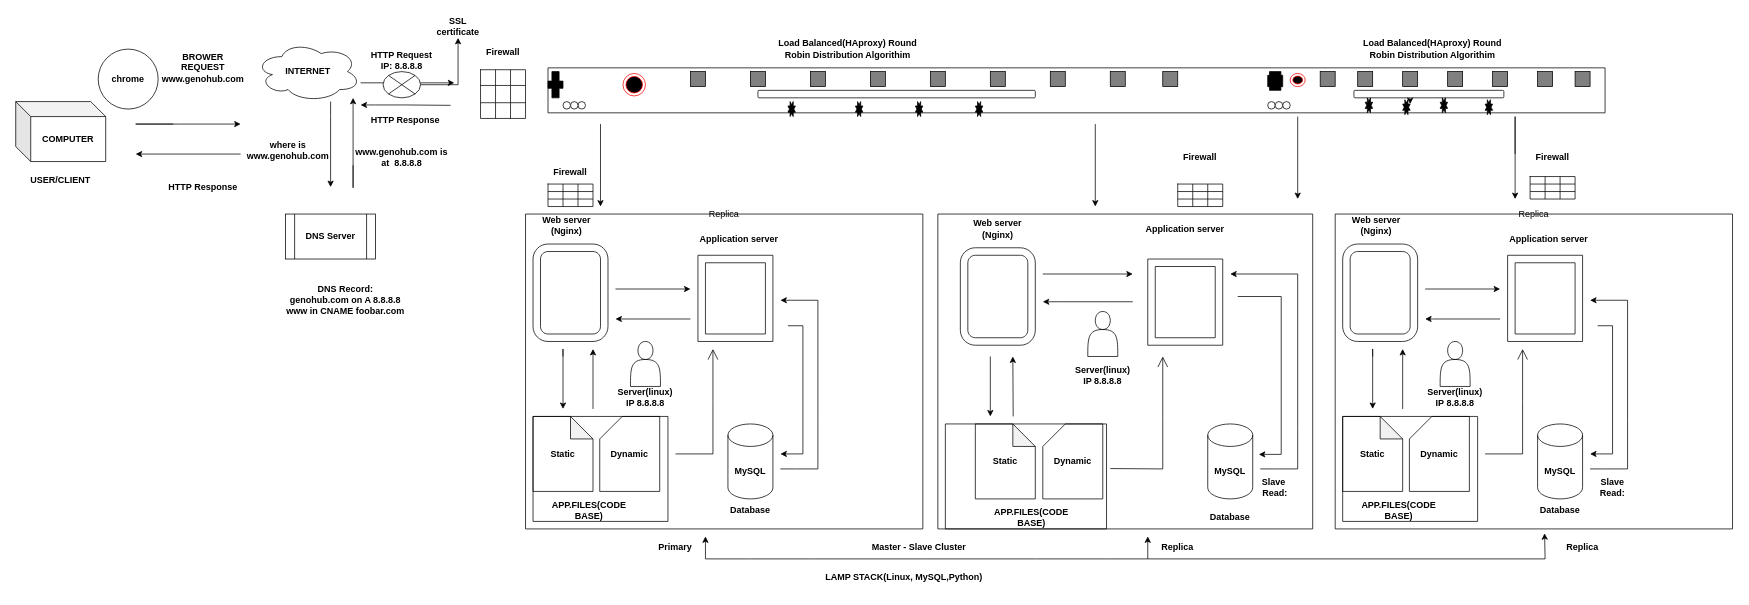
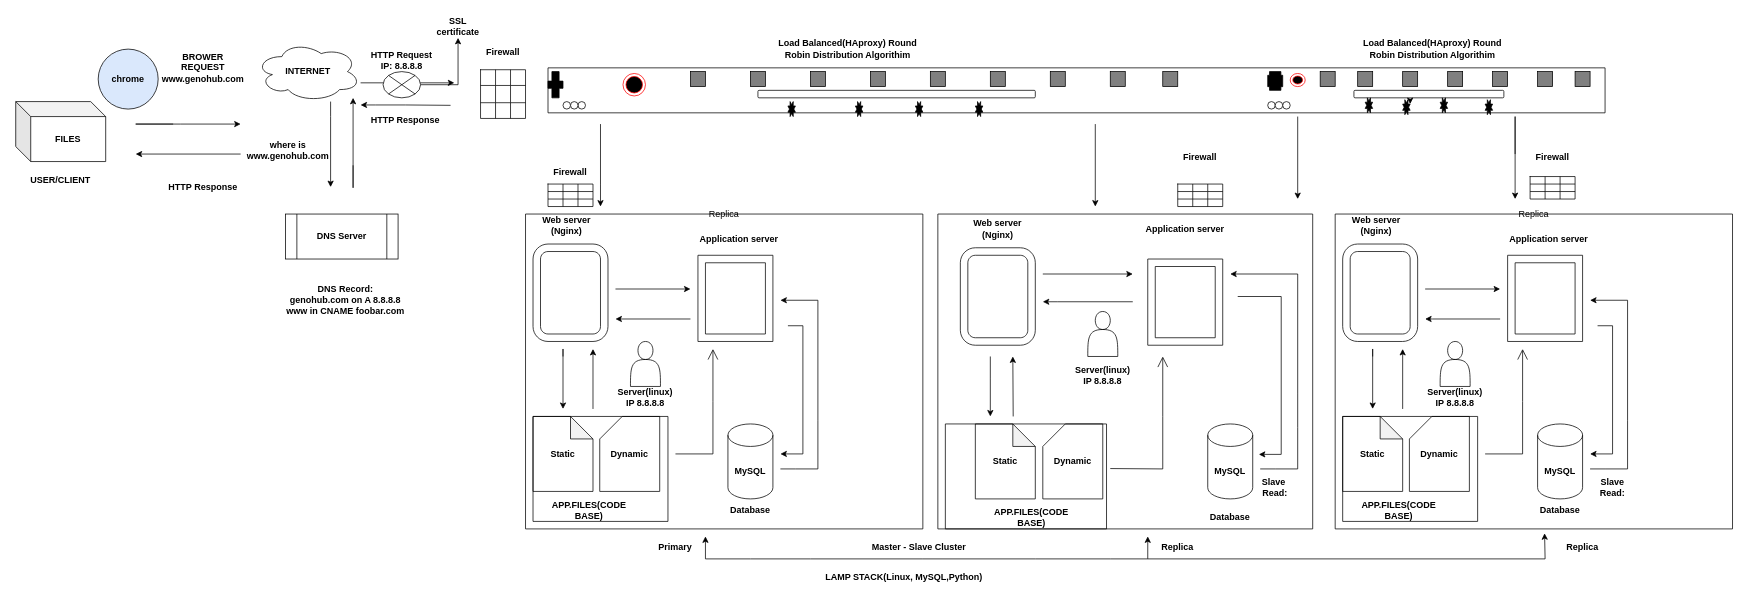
node "chrome": fillcolor #ffffff -> #dae8fc
node "COMPUTER": label "COMPUTER" -> "FILES"
node "www.genohub.com is at 8.8.8.8": removed
node "DNS Server": size 90x45 -> 113x45
